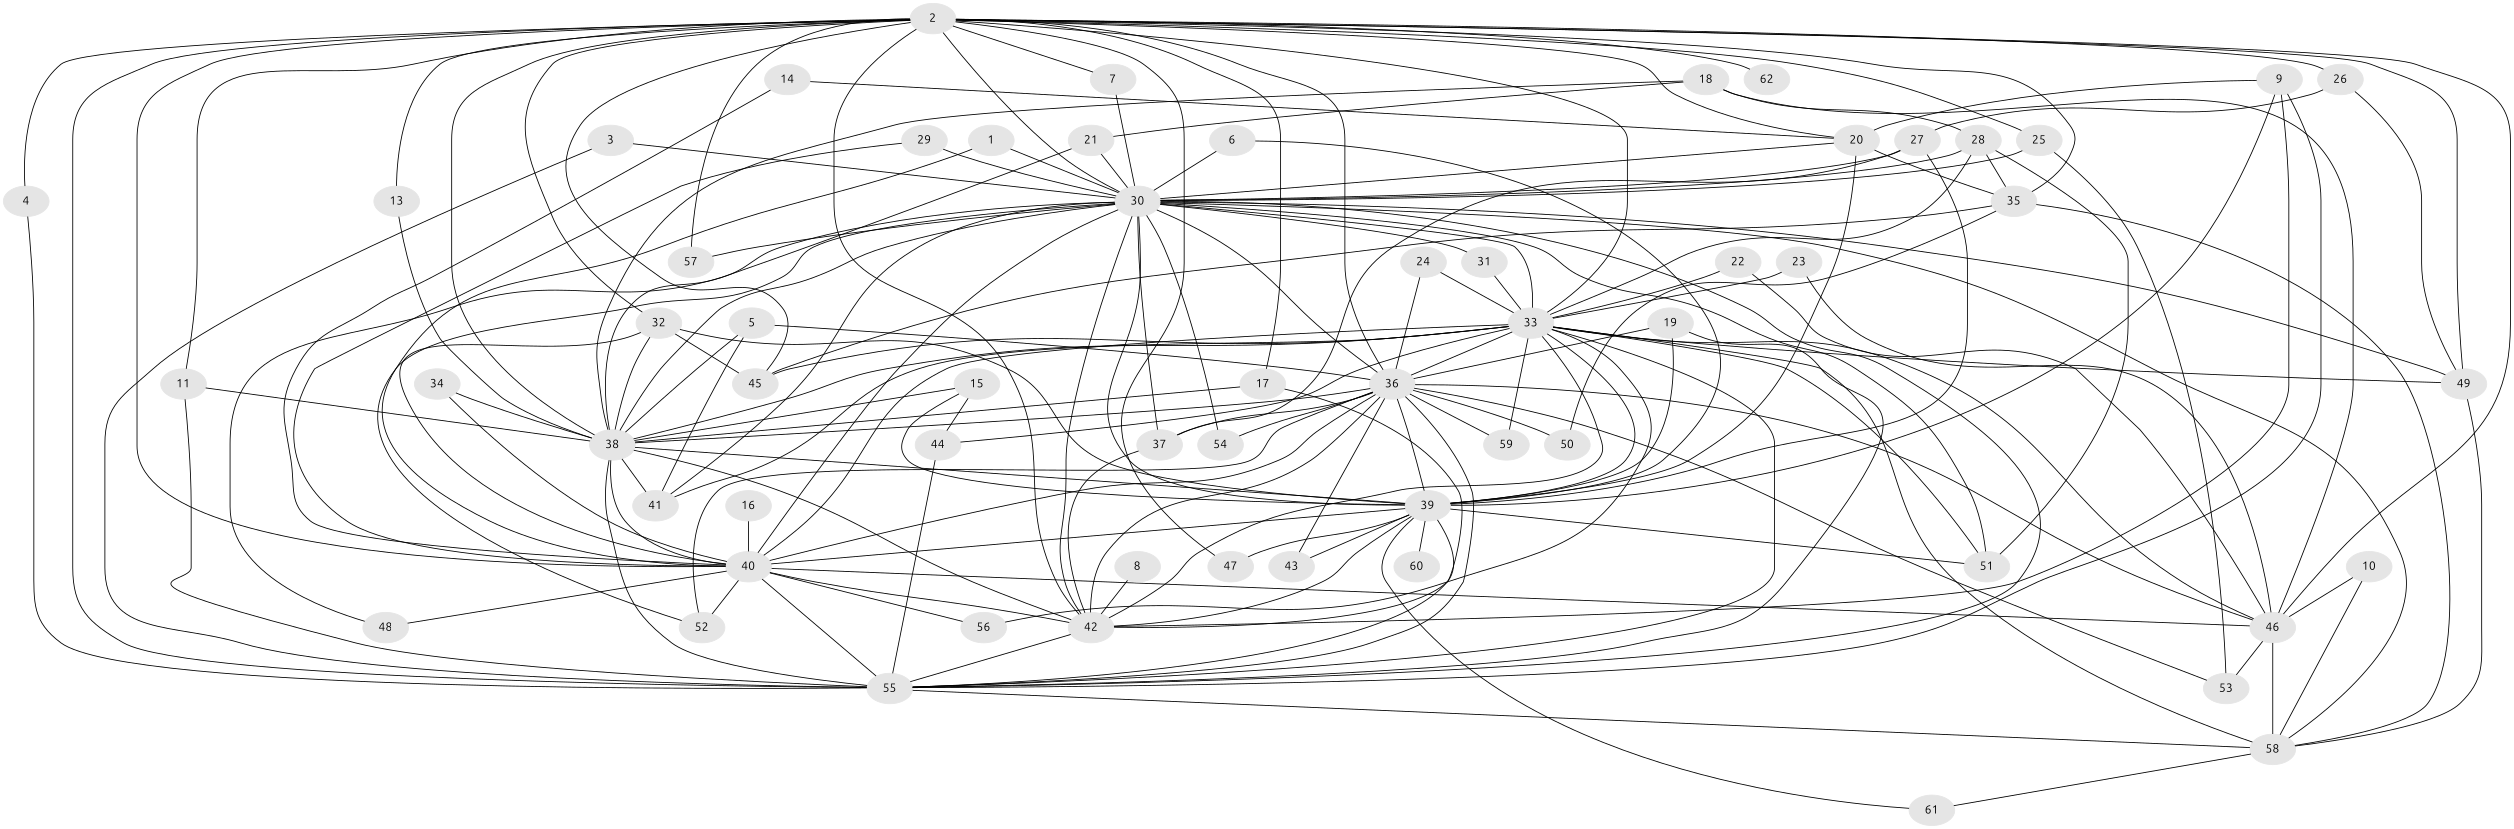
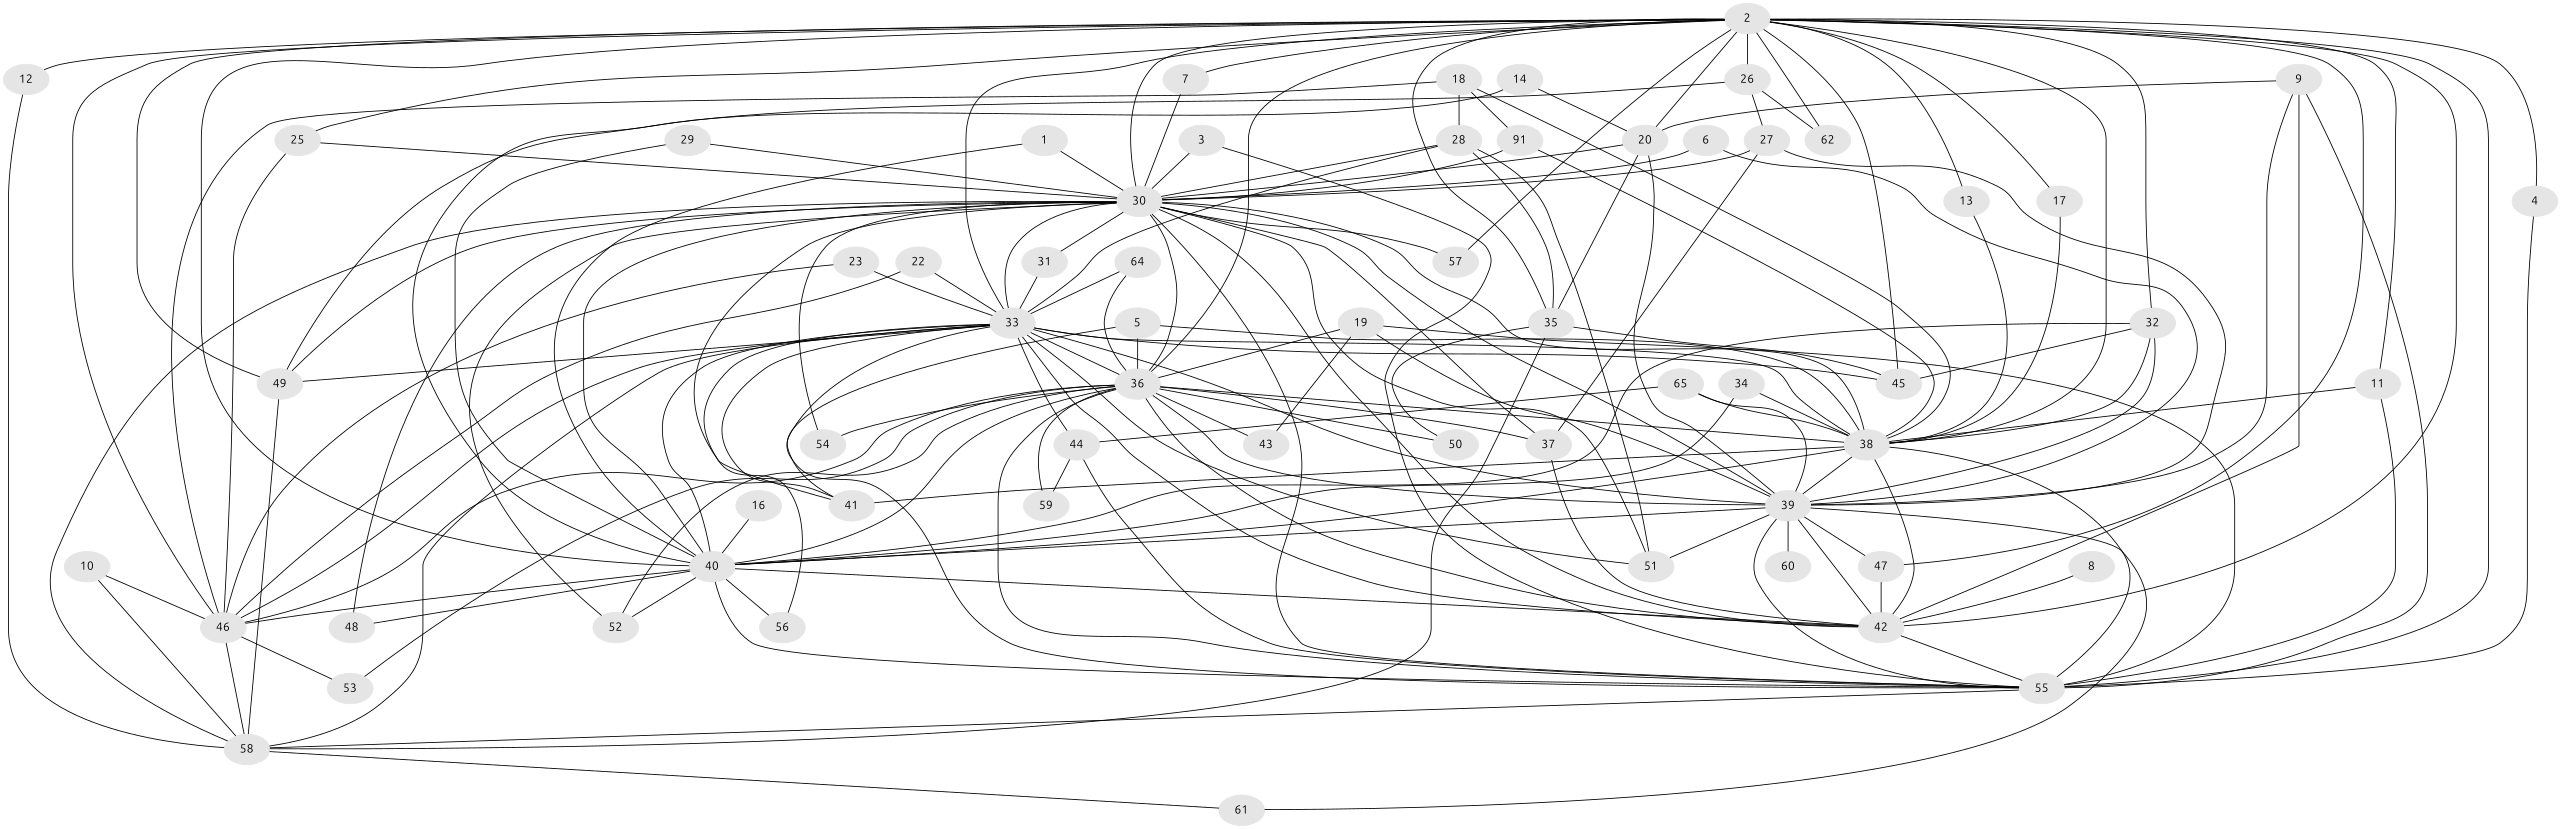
node "12": added
edge "26" -- "62": added
node "21": label "21" -> "91"
node "24": label "24" -> "64"
edge "33" -- "59": now "44" -- "59"
node "15": label "15" -> "65"
edge "25" -- "53": now "25" -- "46"
edge "39" -- "43": now "19" -- "43"
edge "17" -- "42": now "47" -- "42"
